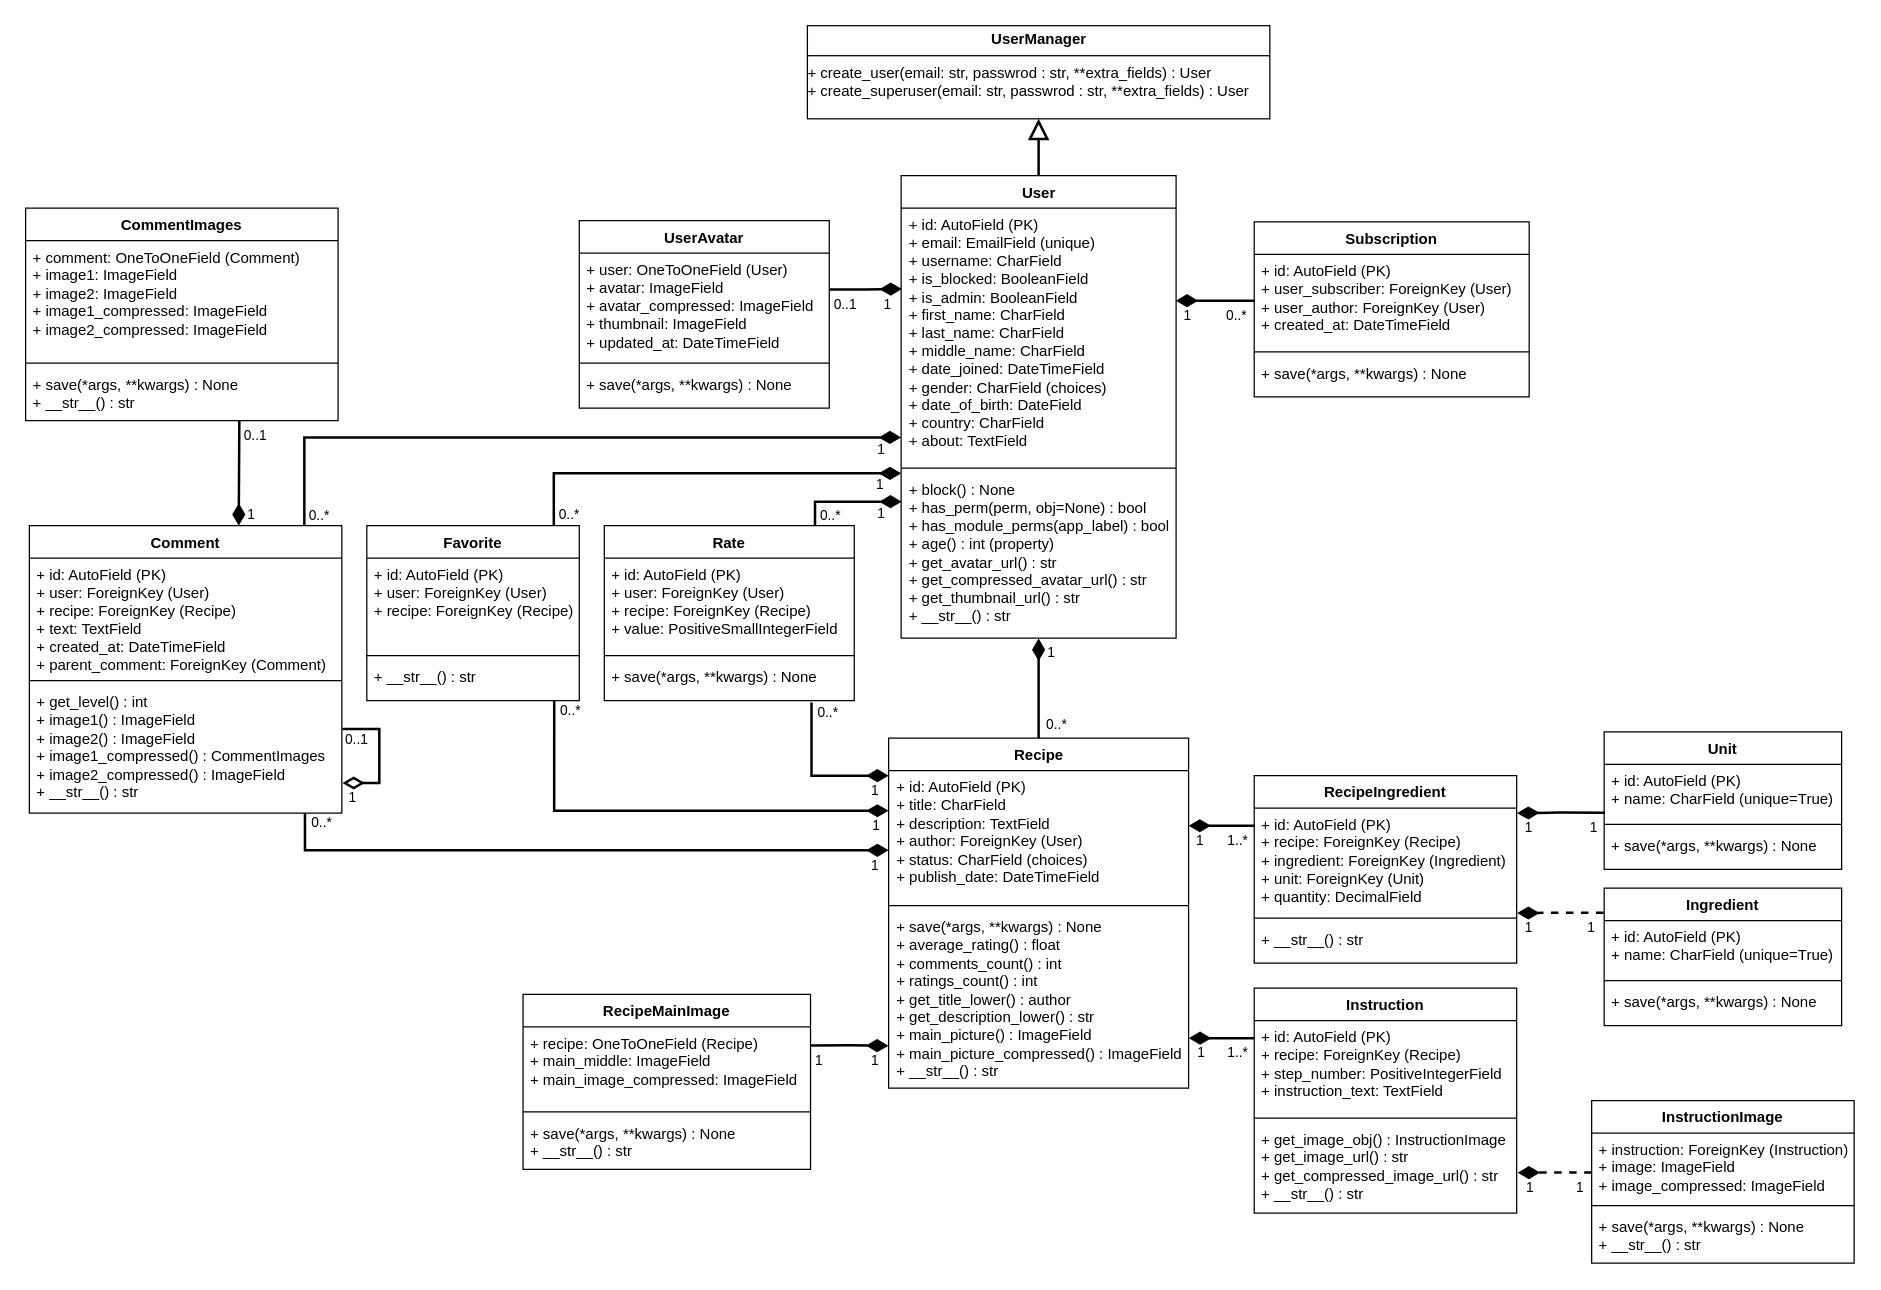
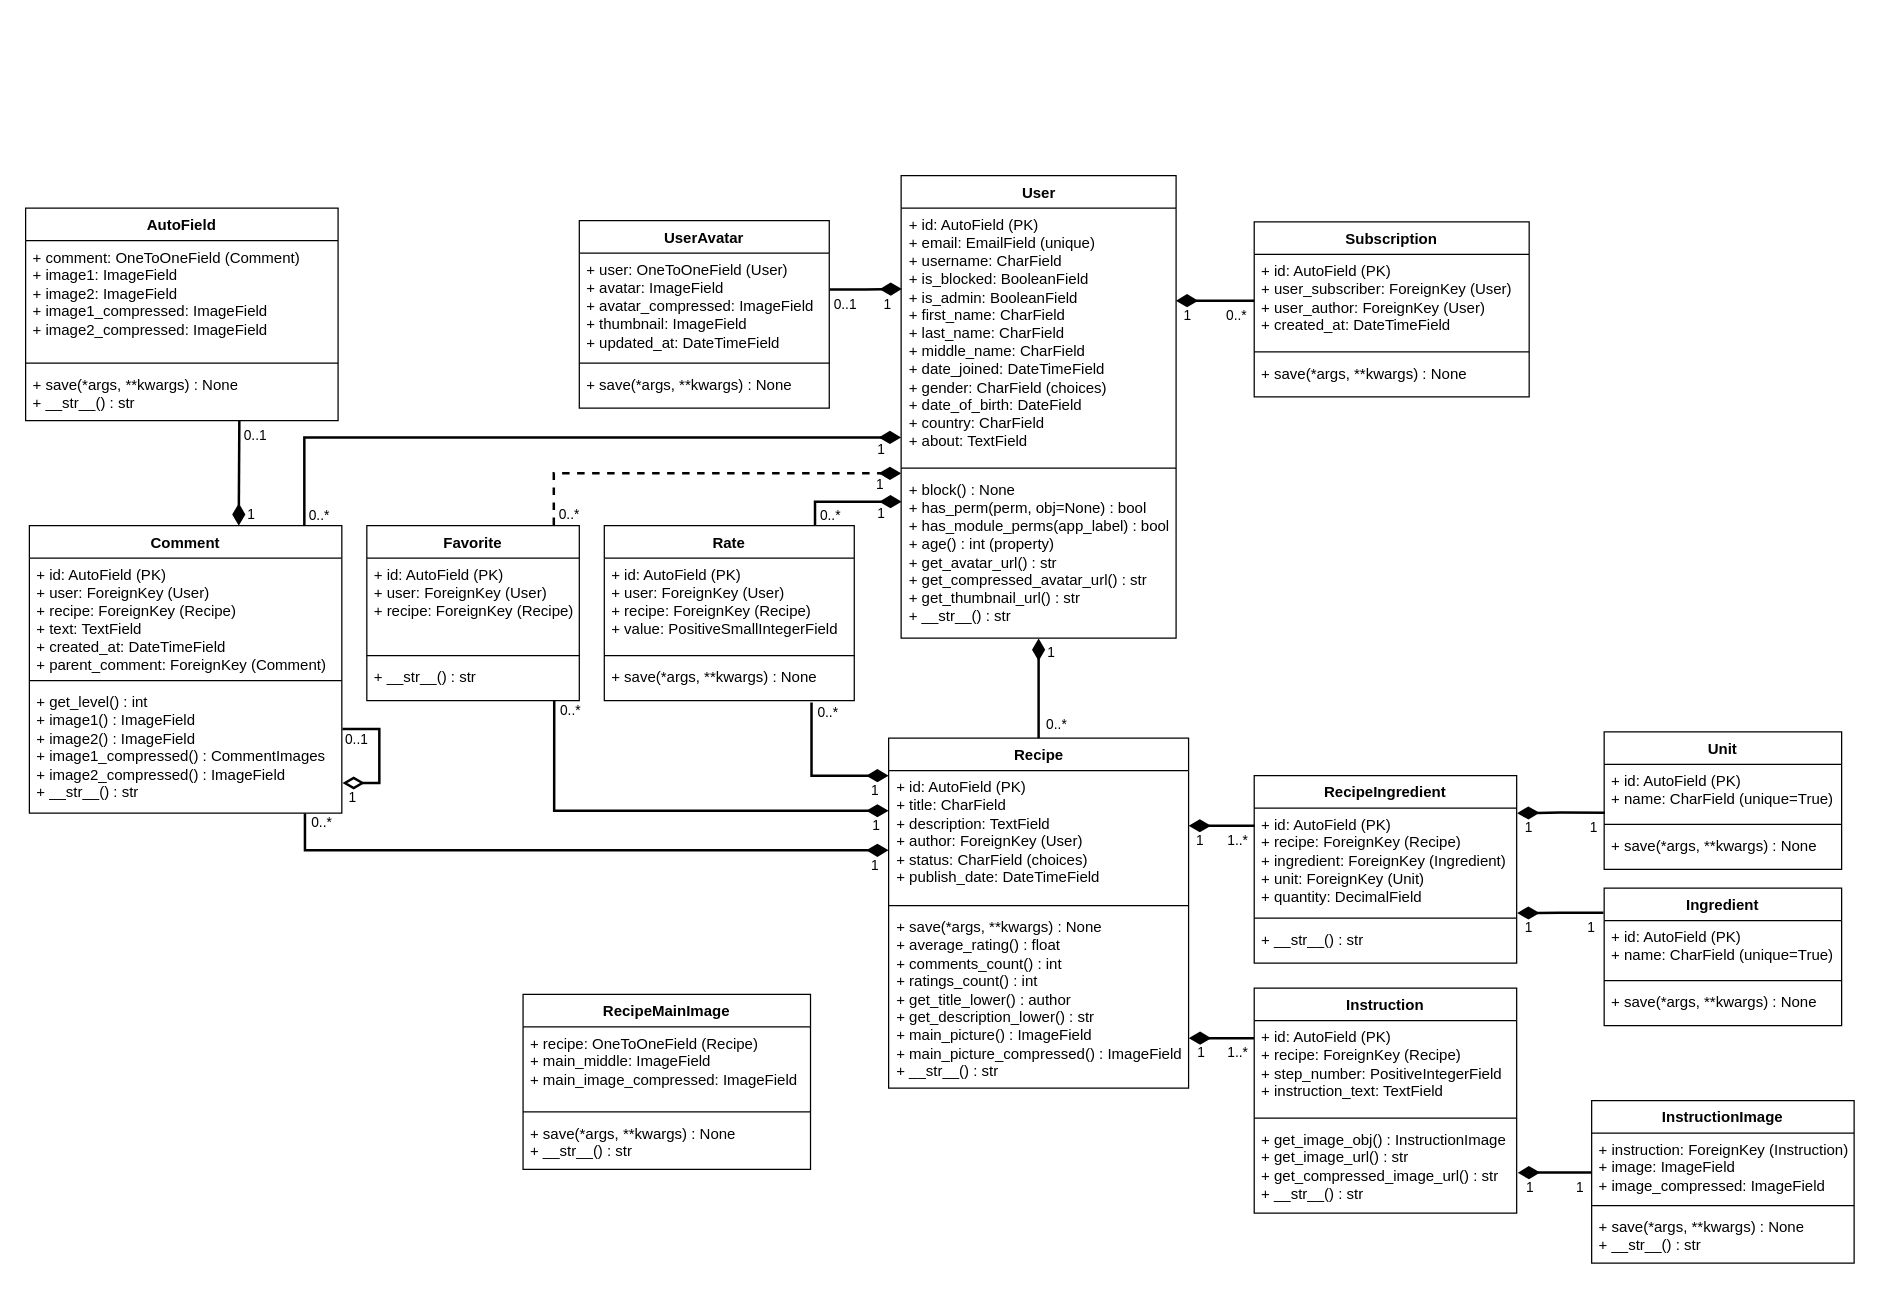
node "UserManager + create_user(email: str, passwrod : str, **extra_fields) : User + create_superuser(email: str, passwrod : str, **extra_fields) : User": removed
edge "User" -> "UserManager + create_user(email: str, passwrod : str, **extra_fields) : User + create_superuser(email: str, passwrod : str, **extra_fields) : User": removed
node "CommentImages": label "CommentImages" -> "AutoField"
edge "Favorite" -> "+ block() : None + has_perm(perm, obj=None) : bool + has_module_perms(app_label) : bool + age() : int (property) + get_avatar_url() : str + get_compressed_avatar_url() : str + get_thumbnail_url() : str + __str__() : str": style solid -> dashed
edge "Ingredient" -> "+ id: AutoField (PK) + recipe: ForeignKey (Recipe) + ingredient: ForeignKey (Ingredient) + unit: ForeignKey (Unit) + quantity: DecimalField": style dashed -> solid
edge "+ recipe: OneToOneField (Recipe) + main_middle: ImageField + main_image_compressed: ImageField" -> "+ save(*args, **kwargs) : None + average_rating() : float + comments_count() : int + ratings_count() : int + get_title_lower() : author + get_description_lower() : str + main_picture() : ImageField + main_picture_compressed() : ImageField + __str__() : str": removed, labels "1", "1"
edge "+ instruction: ForeignKey (Instruction) + image: ImageField + image_compressed: ImageField" -> "+ get_image_obj() : InstructionImage + get_image_url() : str + get_compressed_image_url() : str + __str__() : str": style dashed -> solid
